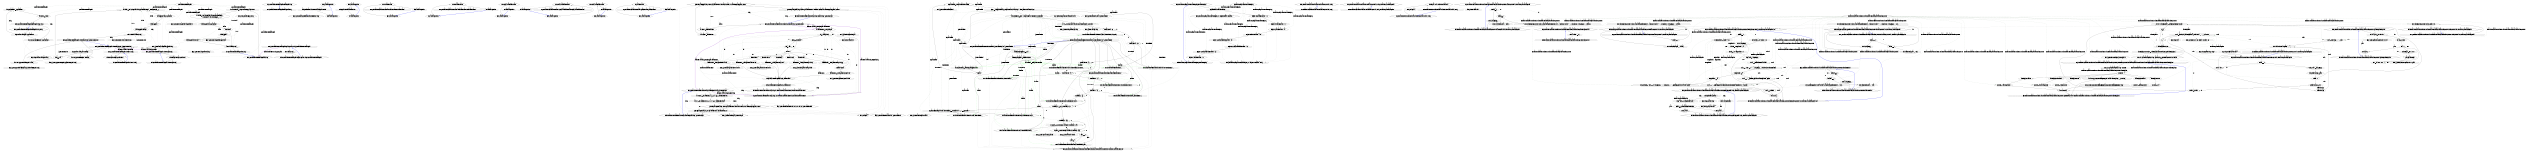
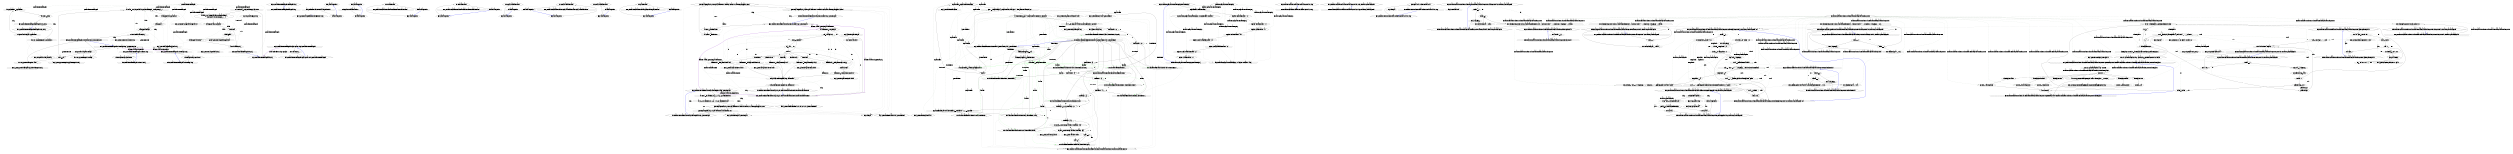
node "Entry System.Text.StringBuilder.Append(char)": label "Entry System.Text.StringBuilder.Append(char)" -> "Console System.Text.StringBuilder.Append(char)"
